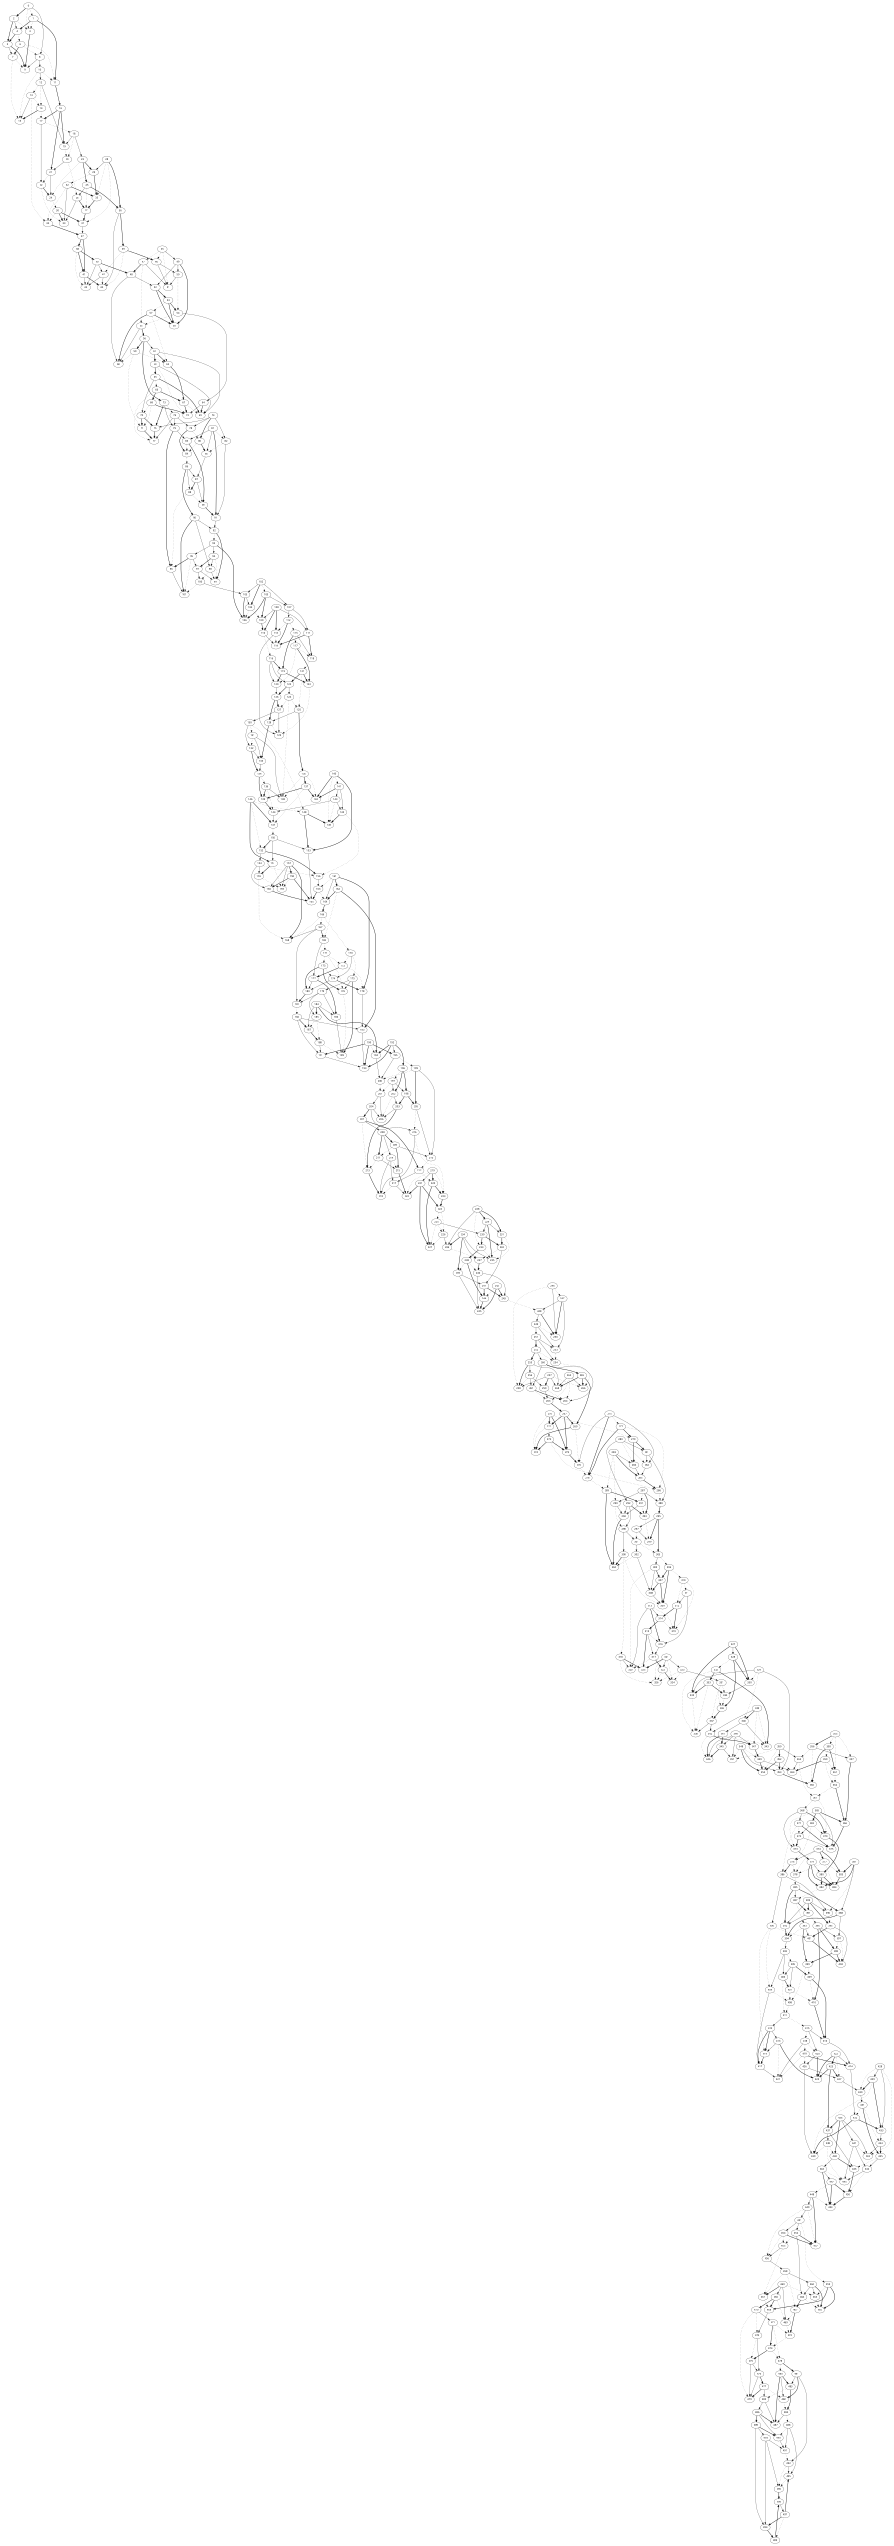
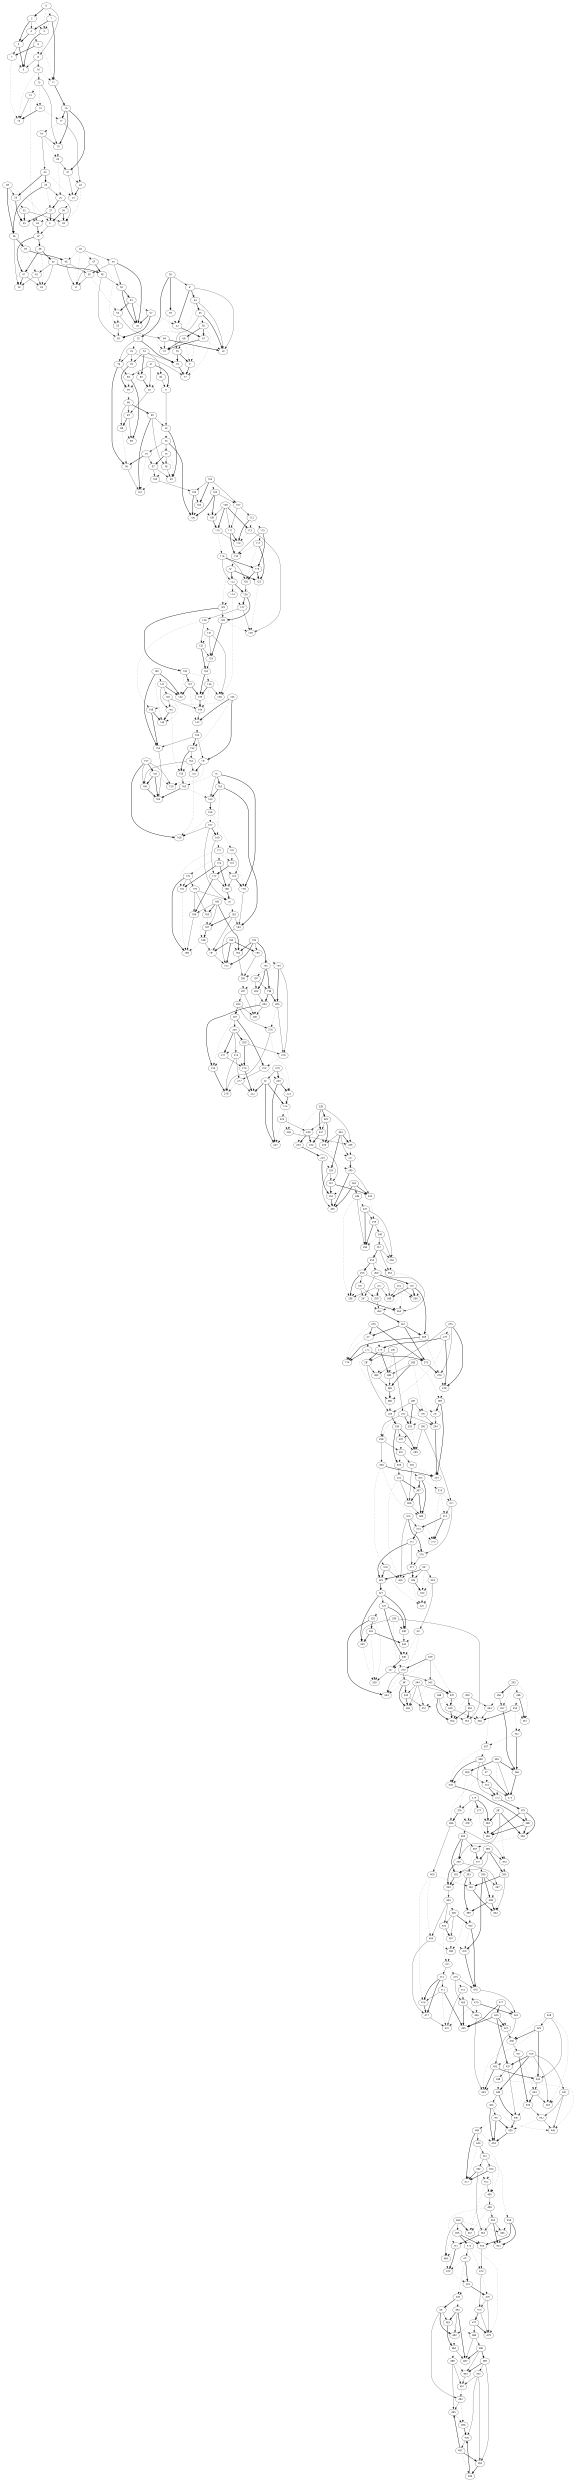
edge "35" -> "27": reversed
edge "55" -> "56": removed
edge "89" -> "91": removed
edge "242" -> "246": added
edge "233" -> "235": removed
edge "240" -> "245": style solid -> bold
node "296": added
edge "325" -> "327": added
edge "321" -> "326": now "324" -> "326"
node "360": removed
edge "493" -> "496": now "493" -> "498"
